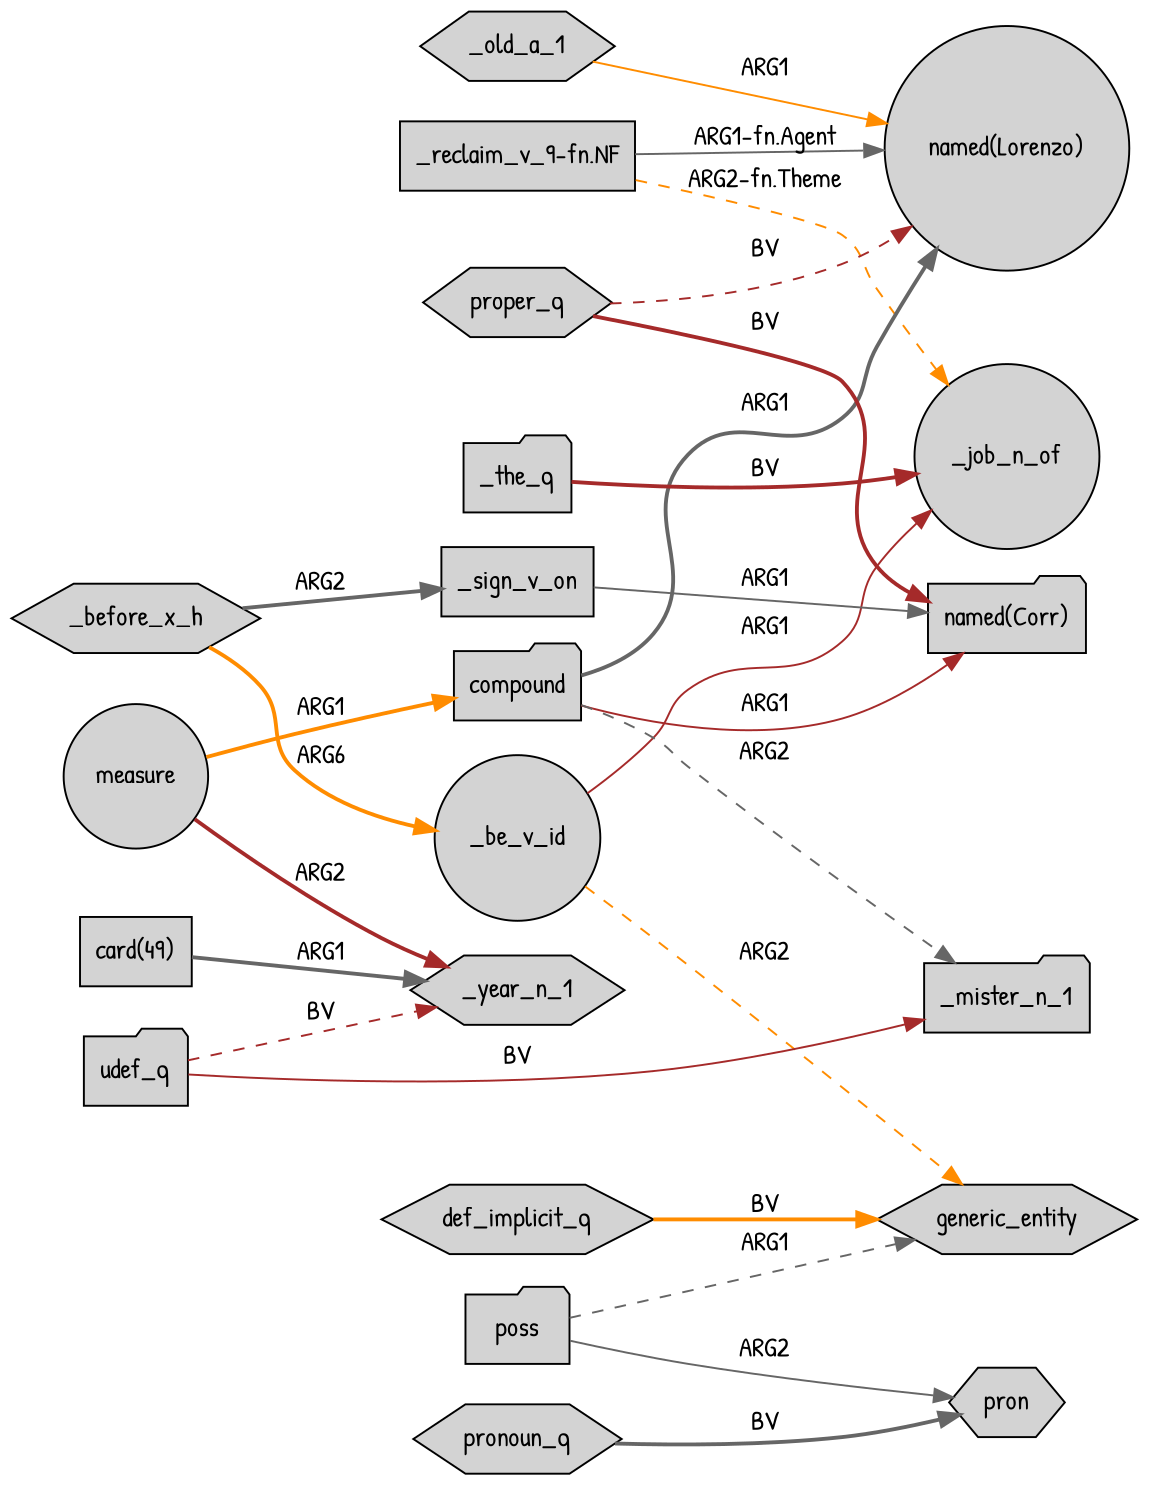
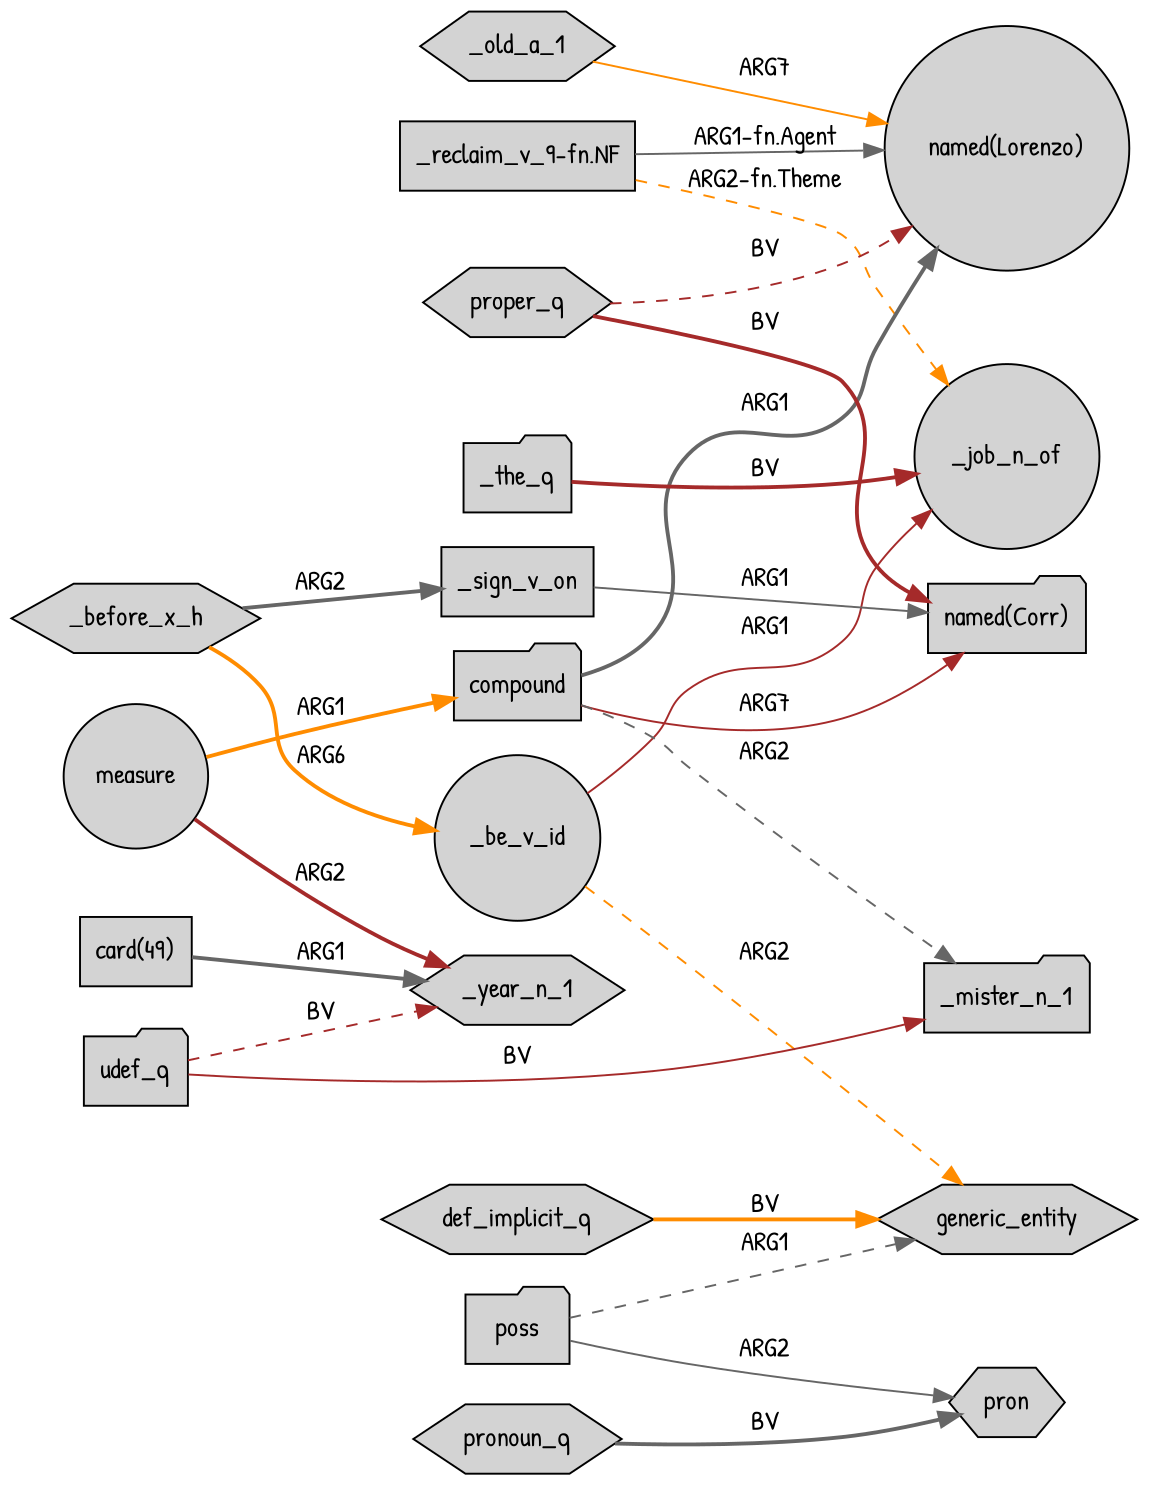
edge "_old_a_1" -> "named(Lorenzo)": label "ARG1" -> "ARG7"
edge "compound" -> "named(Corr)": label "ARG1" -> "ARG7"
